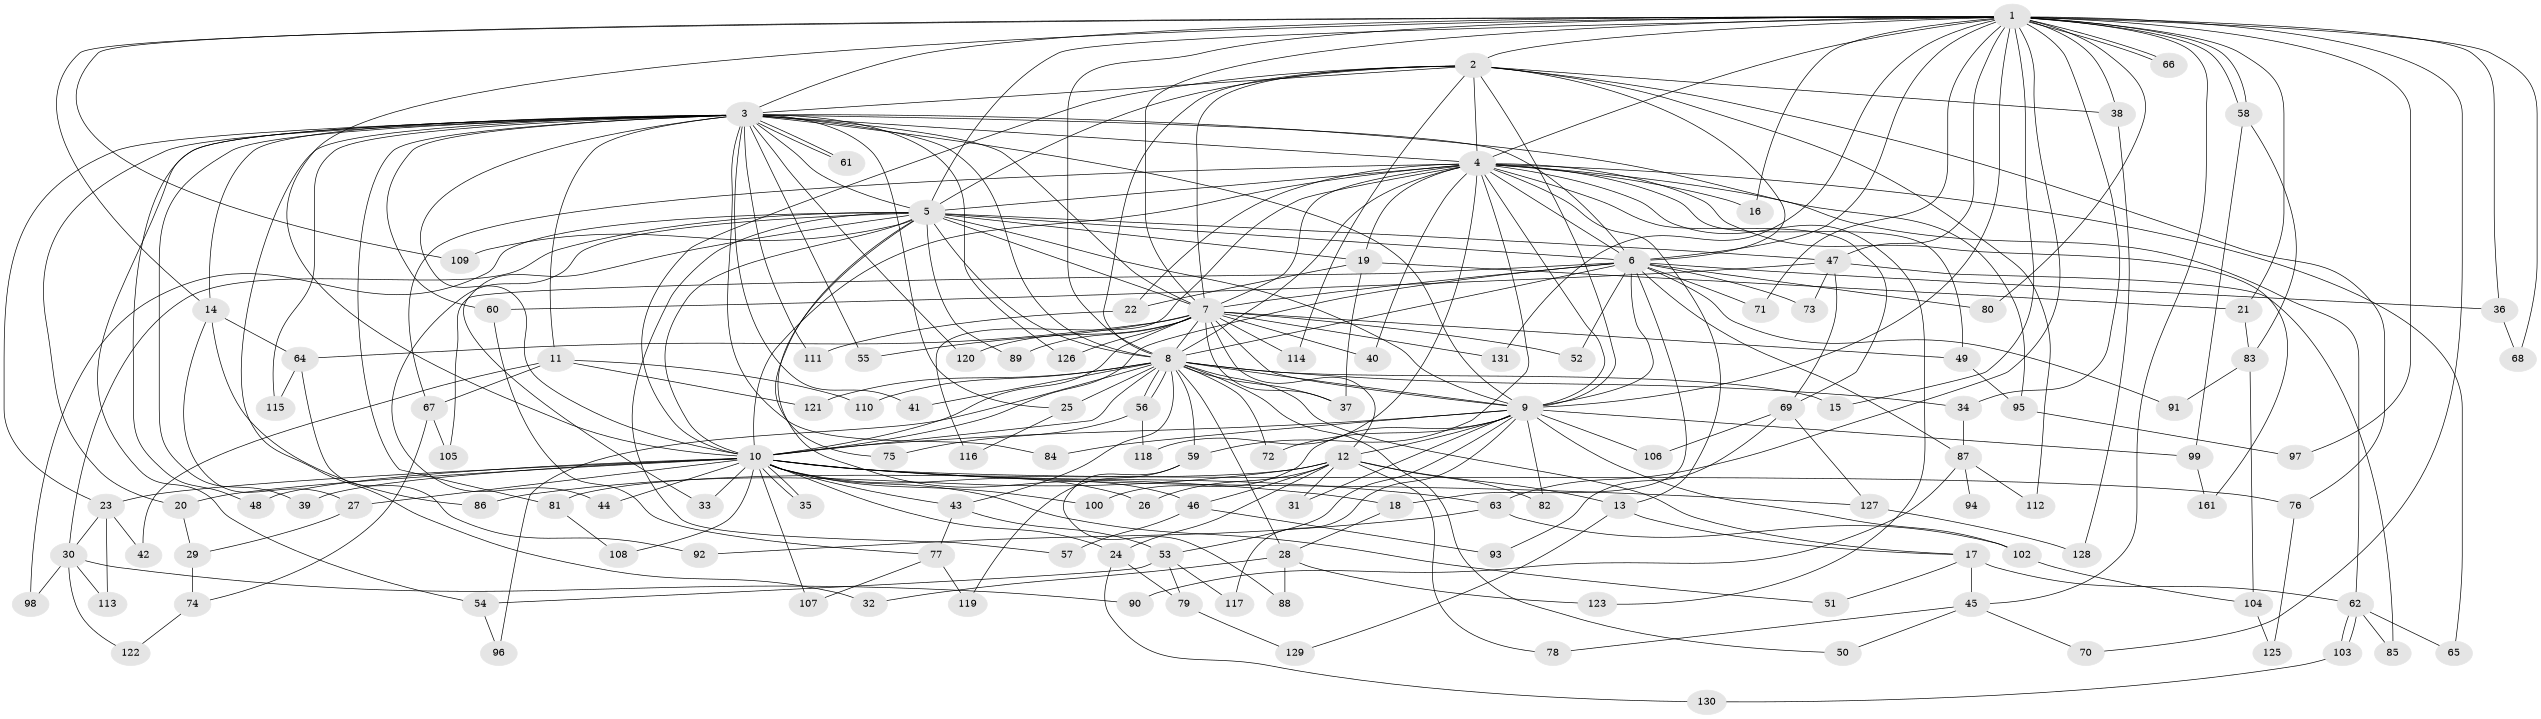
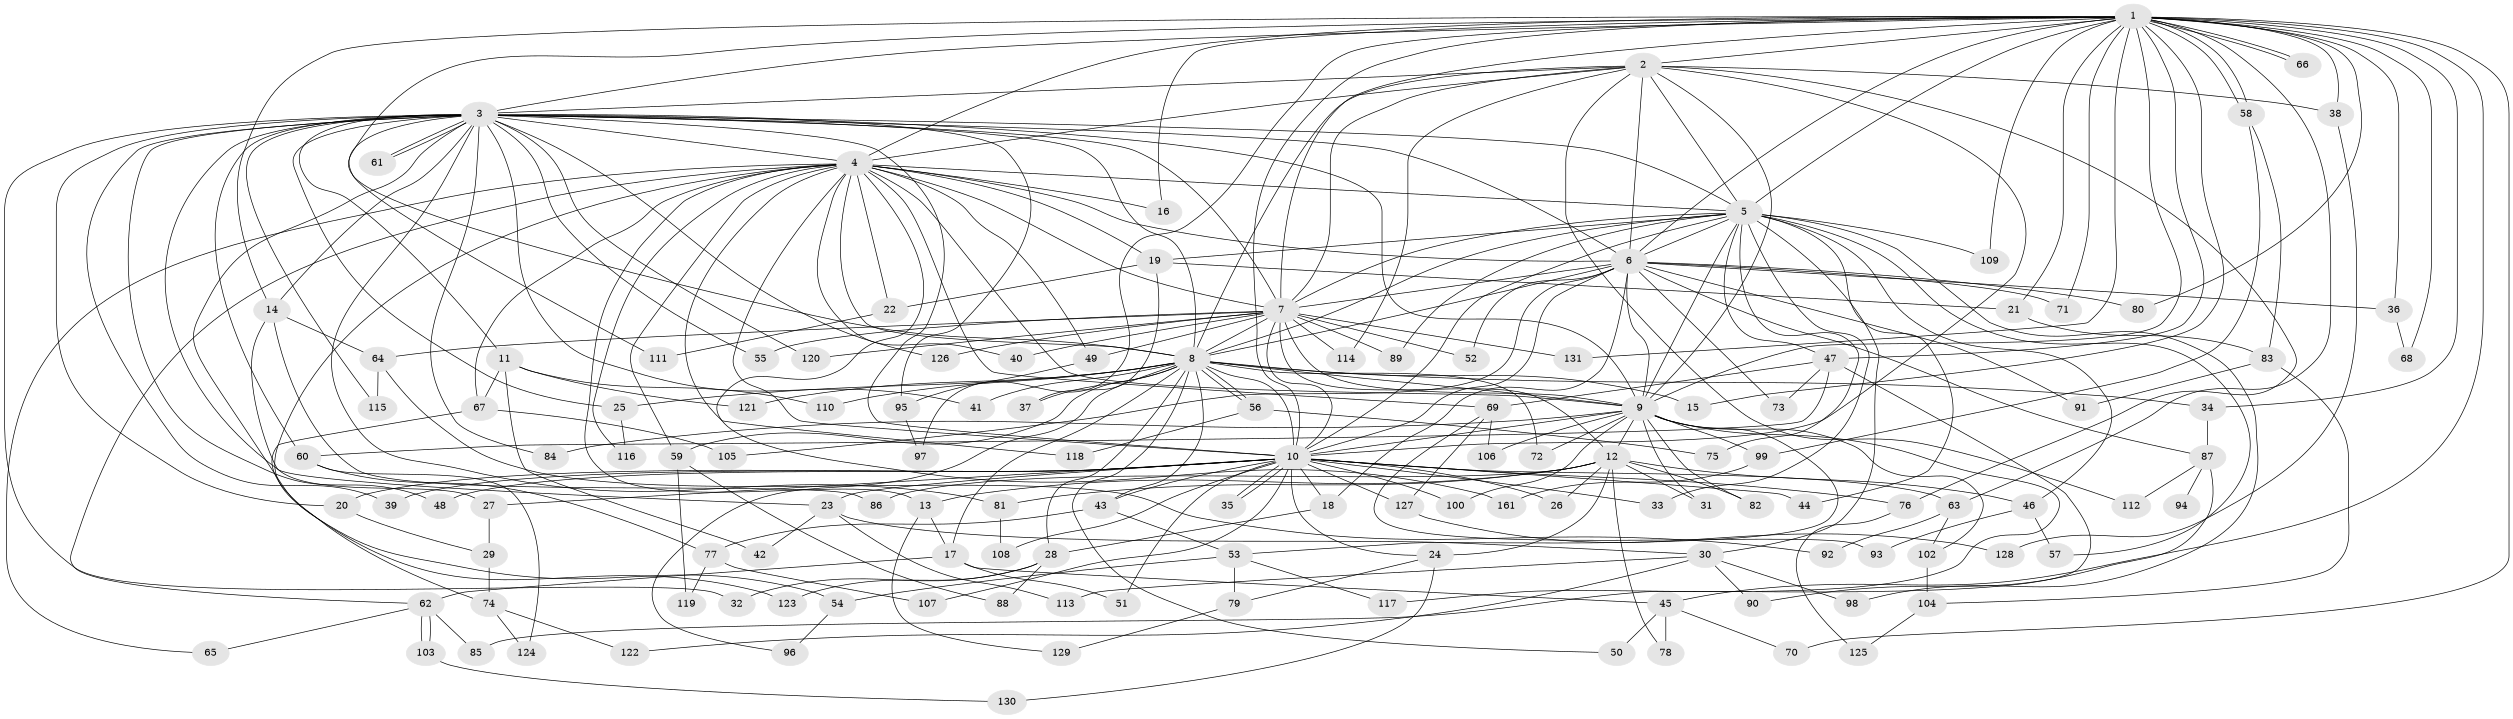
edge "7" -- "37": removed
node "124": added
